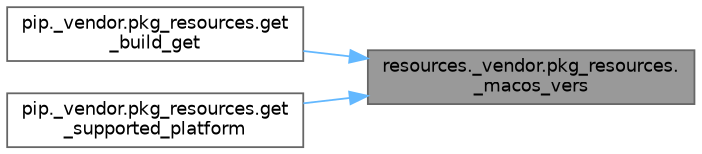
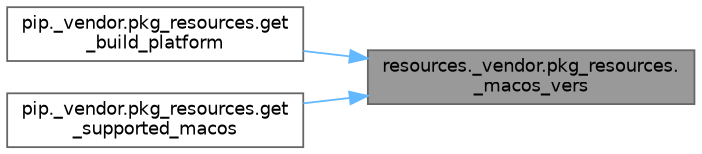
node "pip._vendor.pkg_resources.get _build_get": label "pip._vendor.pkg_resources.get _build_get" -> "pip._vendor.pkg_resources.get _build_platform"
node "pip._vendor.pkg_resources.get _supported_platform": label "pip._vendor.pkg_resources.get _supported_platform" -> "pip._vendor.pkg_resources.get _supported_macos"
